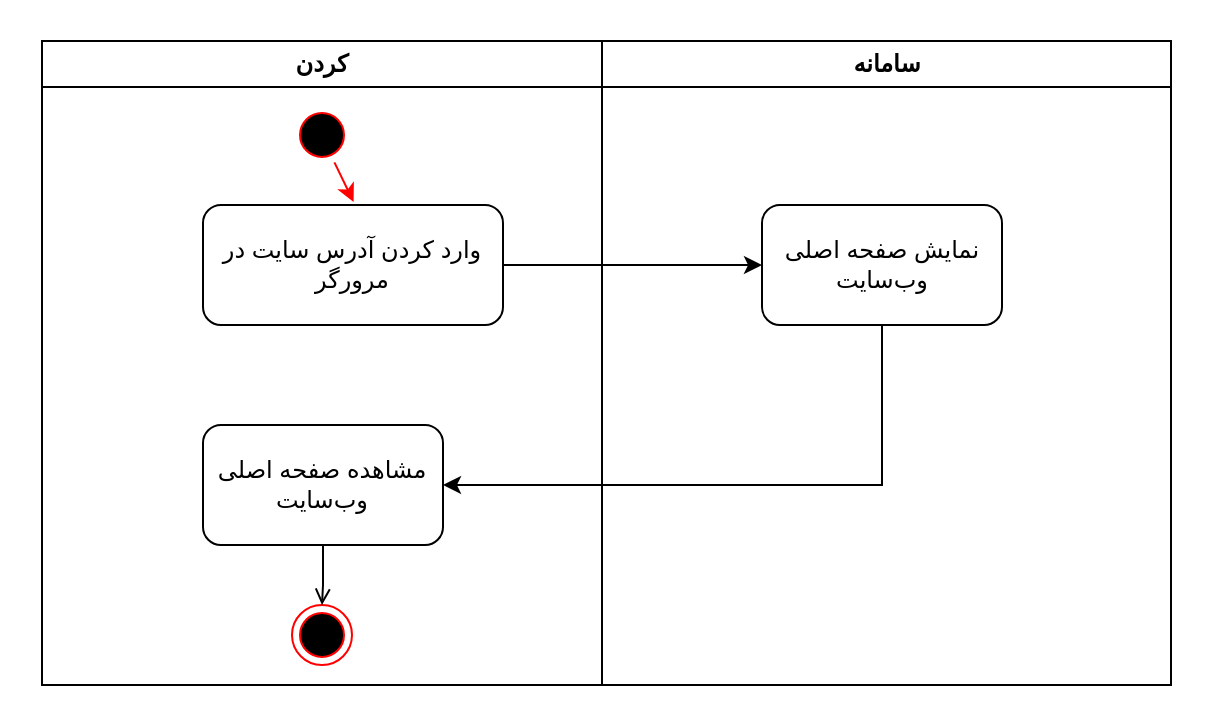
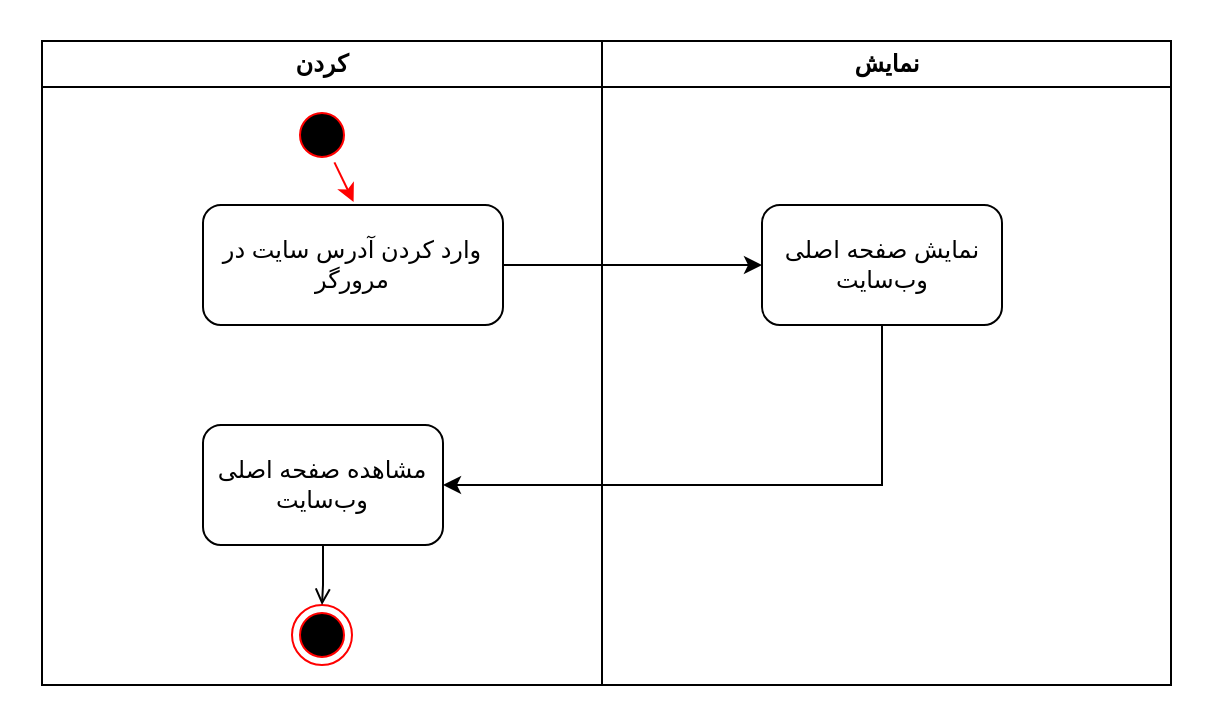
node "سامانه": label "سامانه" -> "نمایش"
